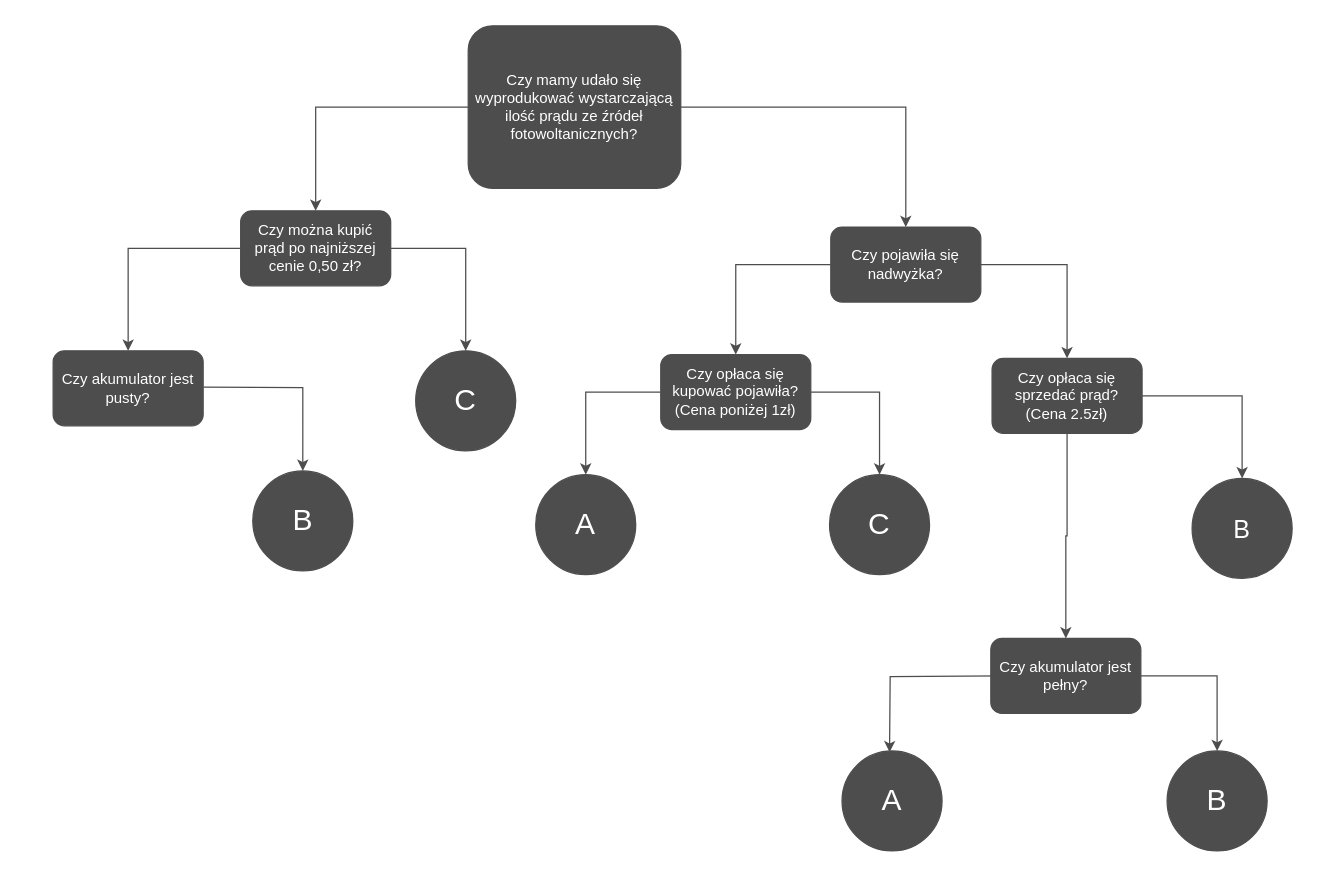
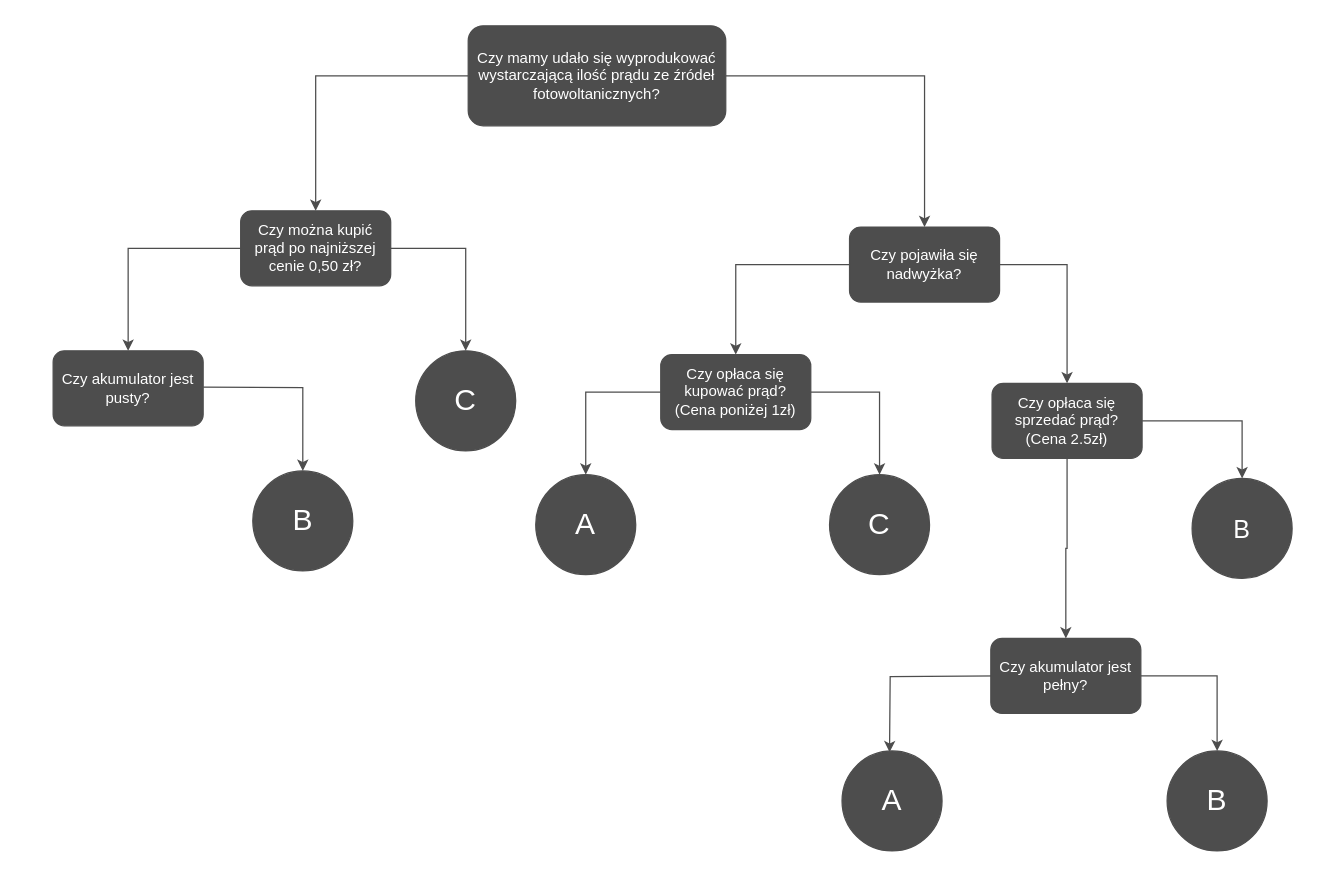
node "Czy mamy udało się wyprodukować wystarczającą ilość prądu ze źródeł fotowoltanicznych?": size 213x163 -> 258x100
node "Czy pojawiła się nadwyżka?": moved (906, 264) -> (924, 264)
node "Czy opłaca się kupować pojawiła? (Cena poniżej 1zł)": label "Czy opłaca się kupować pojawiła? (Cena poniżej 1zł)" -> "Czy opłaca się kupować prąd? (Cena poniżej 1zł)"
node "Czy opłaca się sprzedać prąd? (Cena 2.5zł)": moved (1067, 396) -> (1067, 421)
